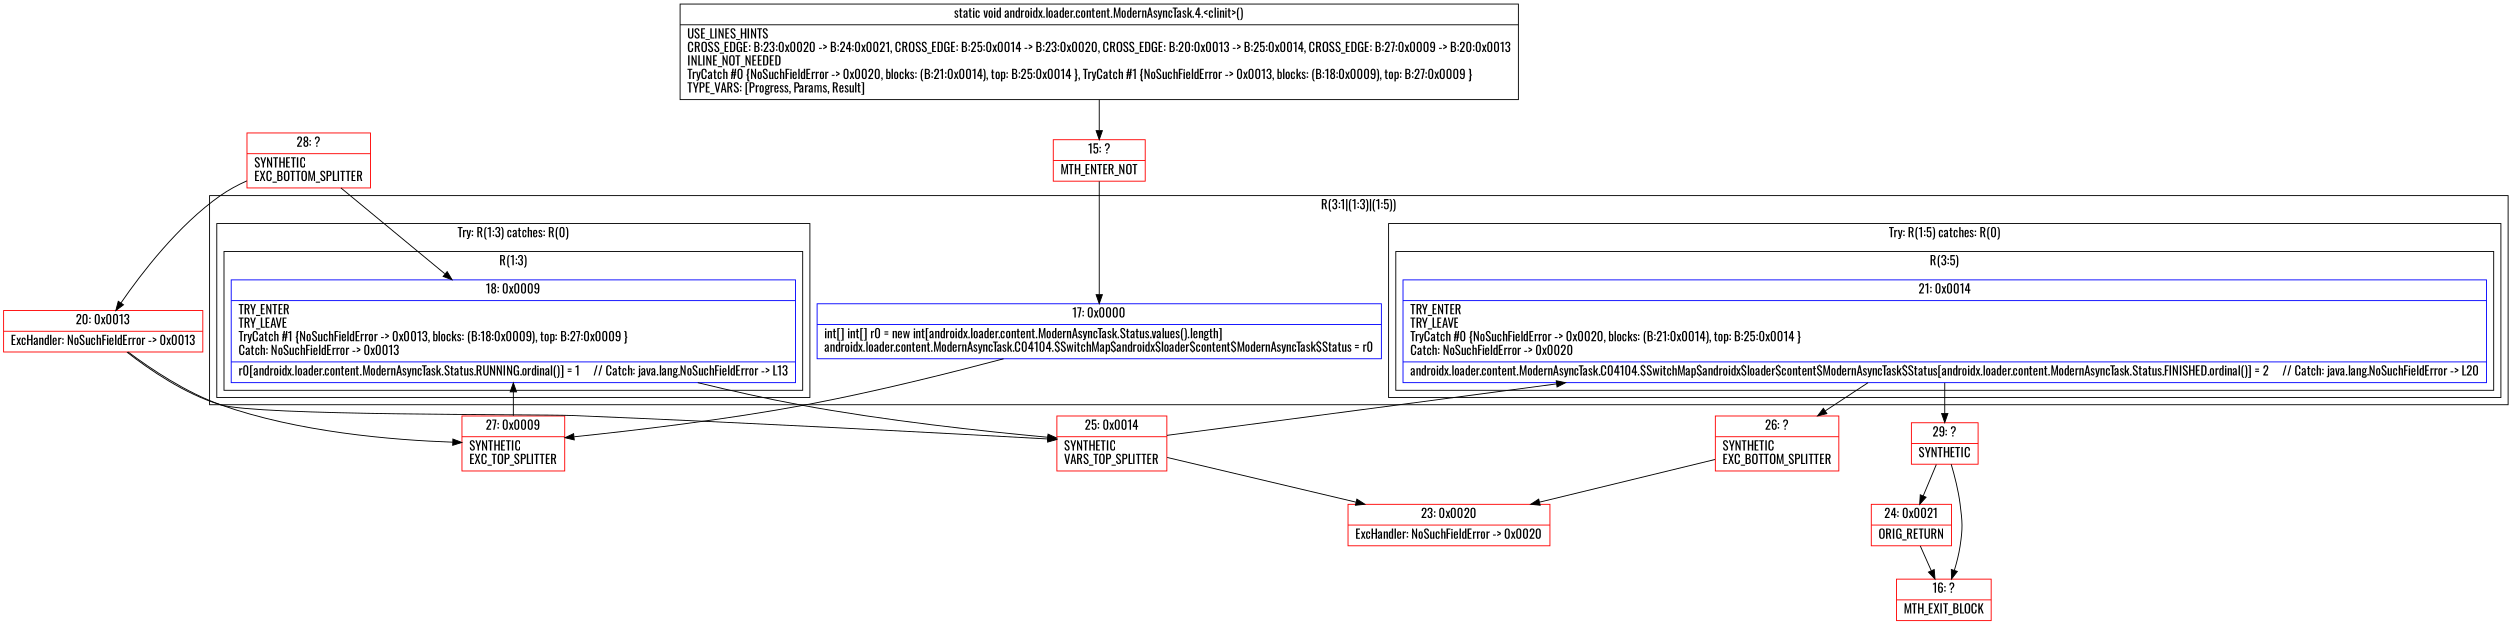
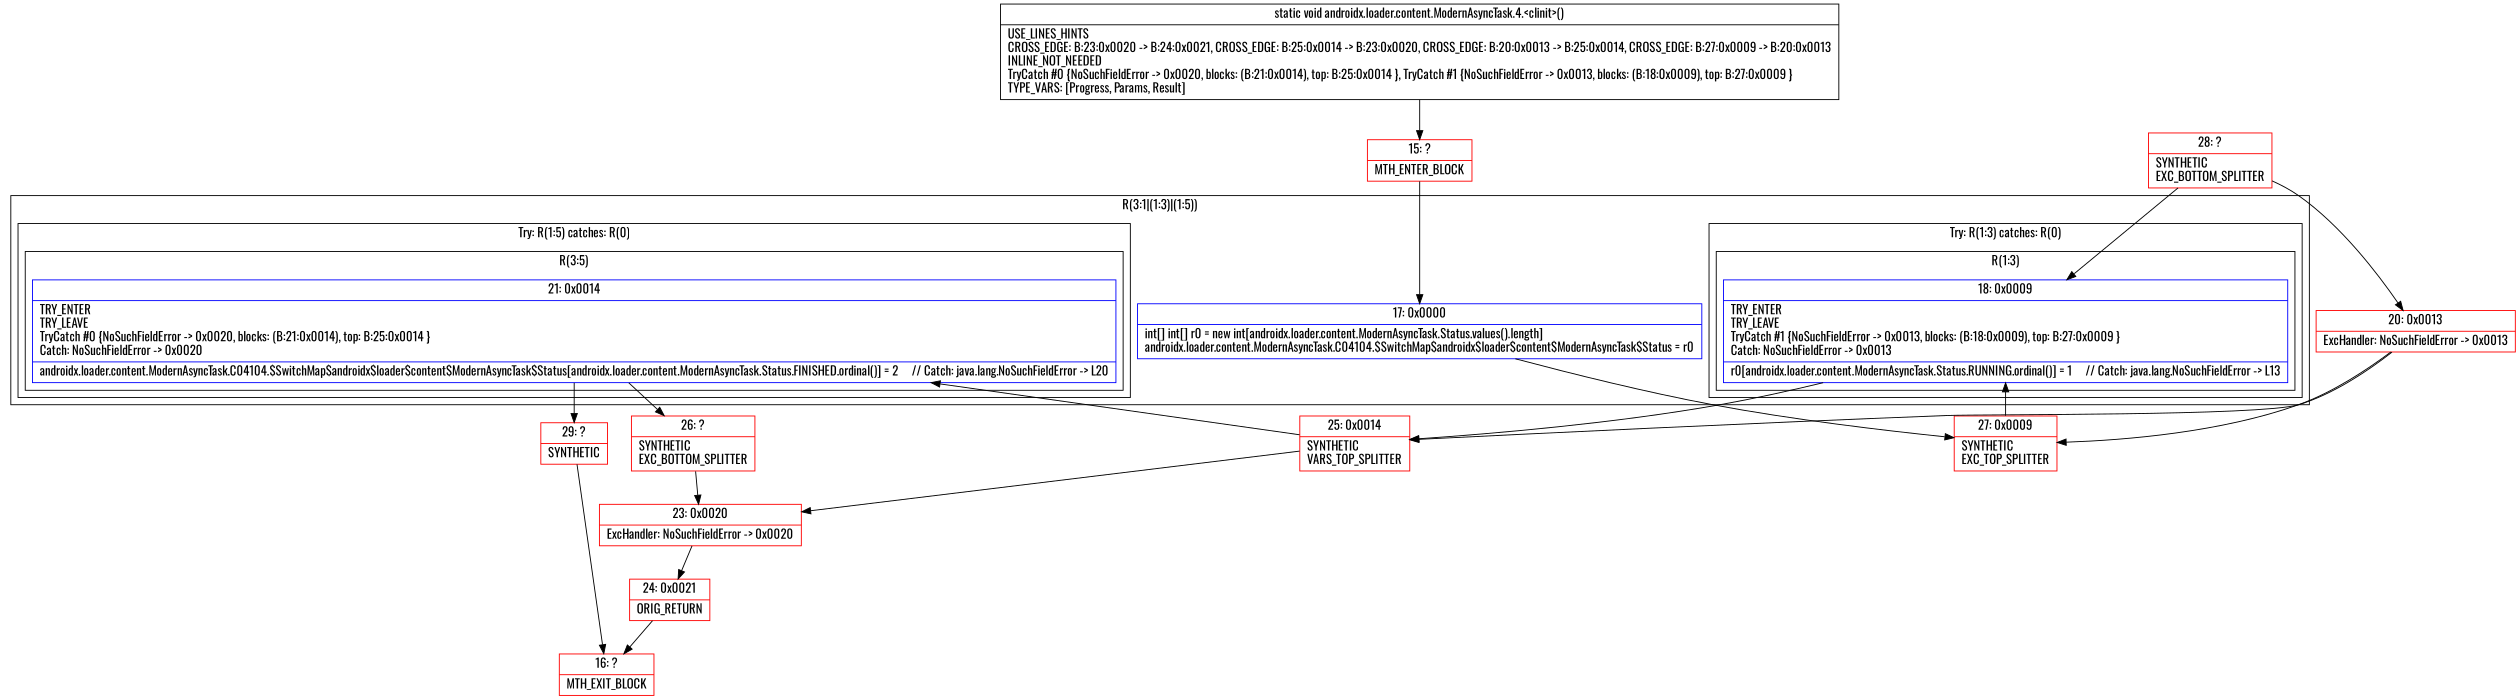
node "15: ?": text "MTH_ENTER_NOT" -> "MTH_ENTER_BLOCK"
edge "29: ?" -> "24: 0x0021": now "23: 0x0020" -> "24: 0x0021"
